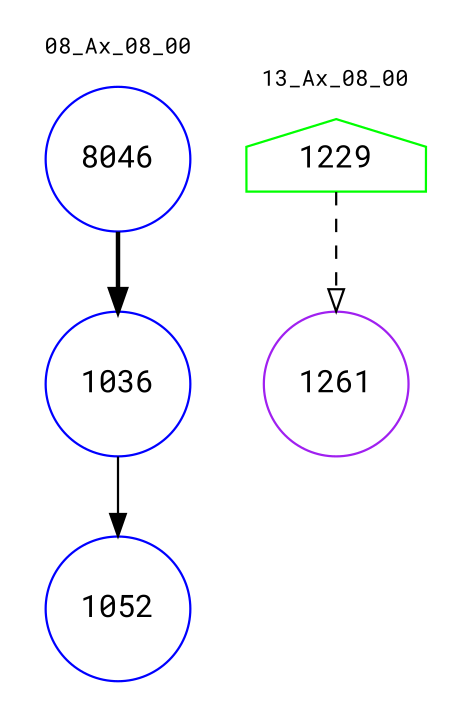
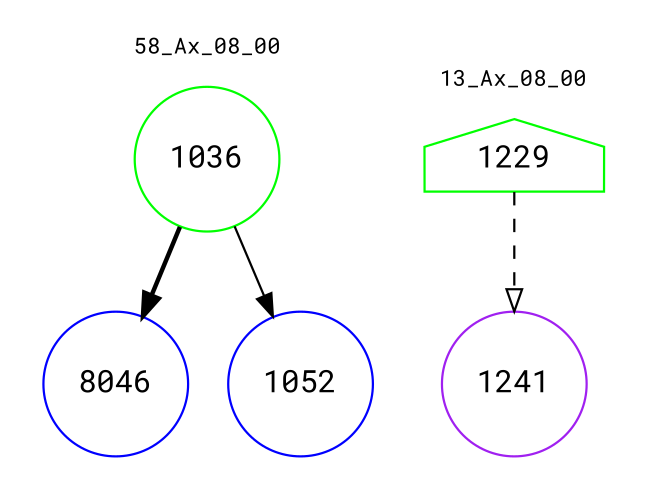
cluster "08_Ax_08_00": label "08_Ax_08_00" -> "58_Ax_08_00"
edge "8046" -> "1036": reversed
node "1036": color blue -> green
node "1261": label "1261" -> "1241"
